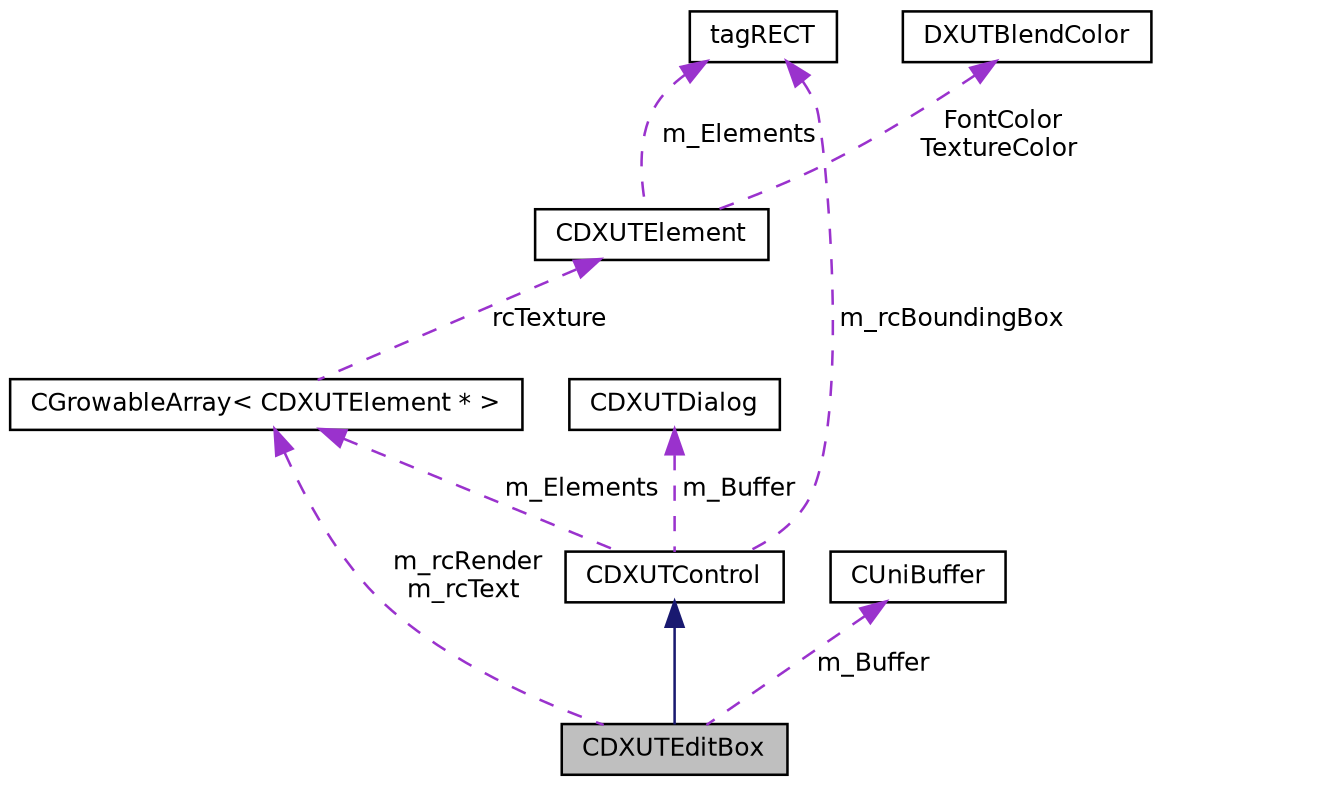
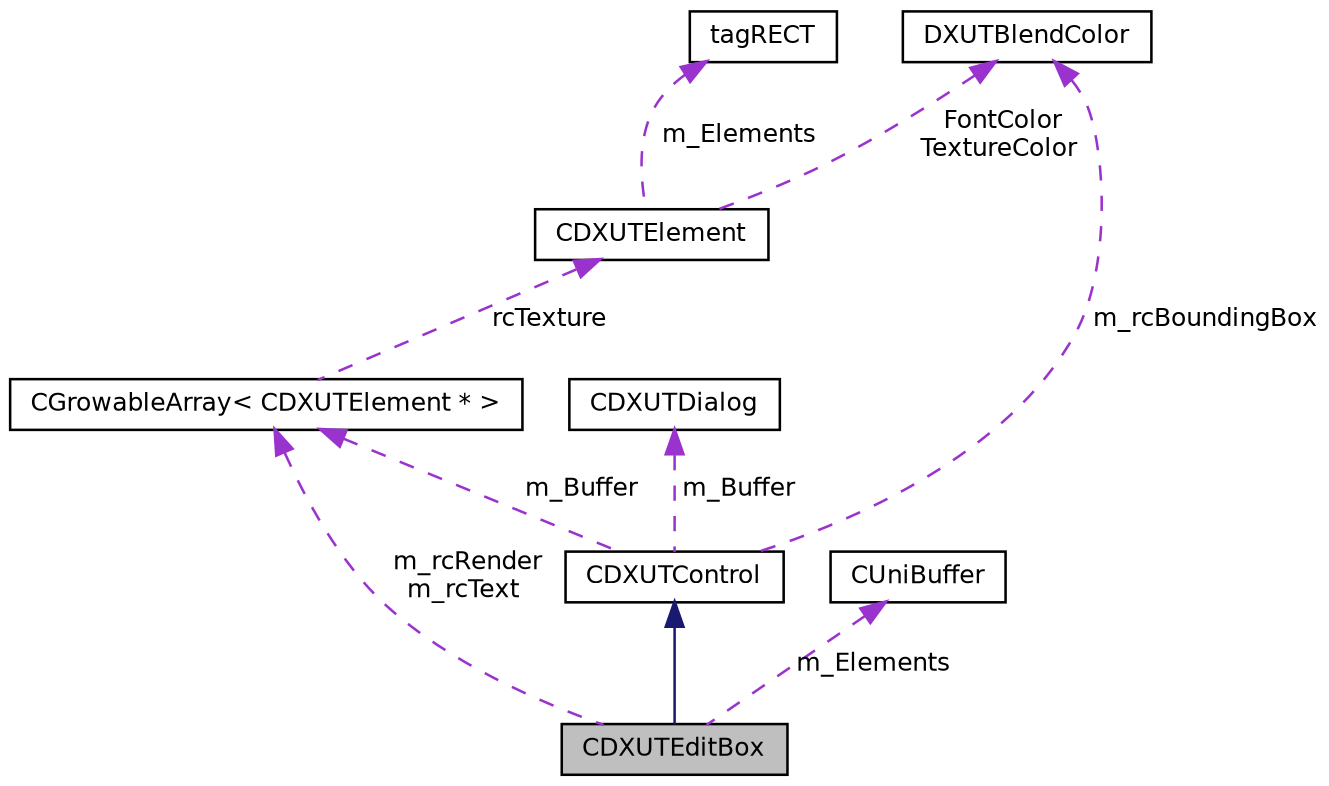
edge "CDXUTControl" -> "tagRECT": now "CDXUTControl" -> "DXUTBlendColor"
edge "CDXUTControl" -> "CGrowableArray< CDXUTElement * >": label " m_Elements" -> " m_Buffer"
edge "CDXUTEditBox" -> "CUniBuffer": label " m_Buffer" -> " m_Elements"
